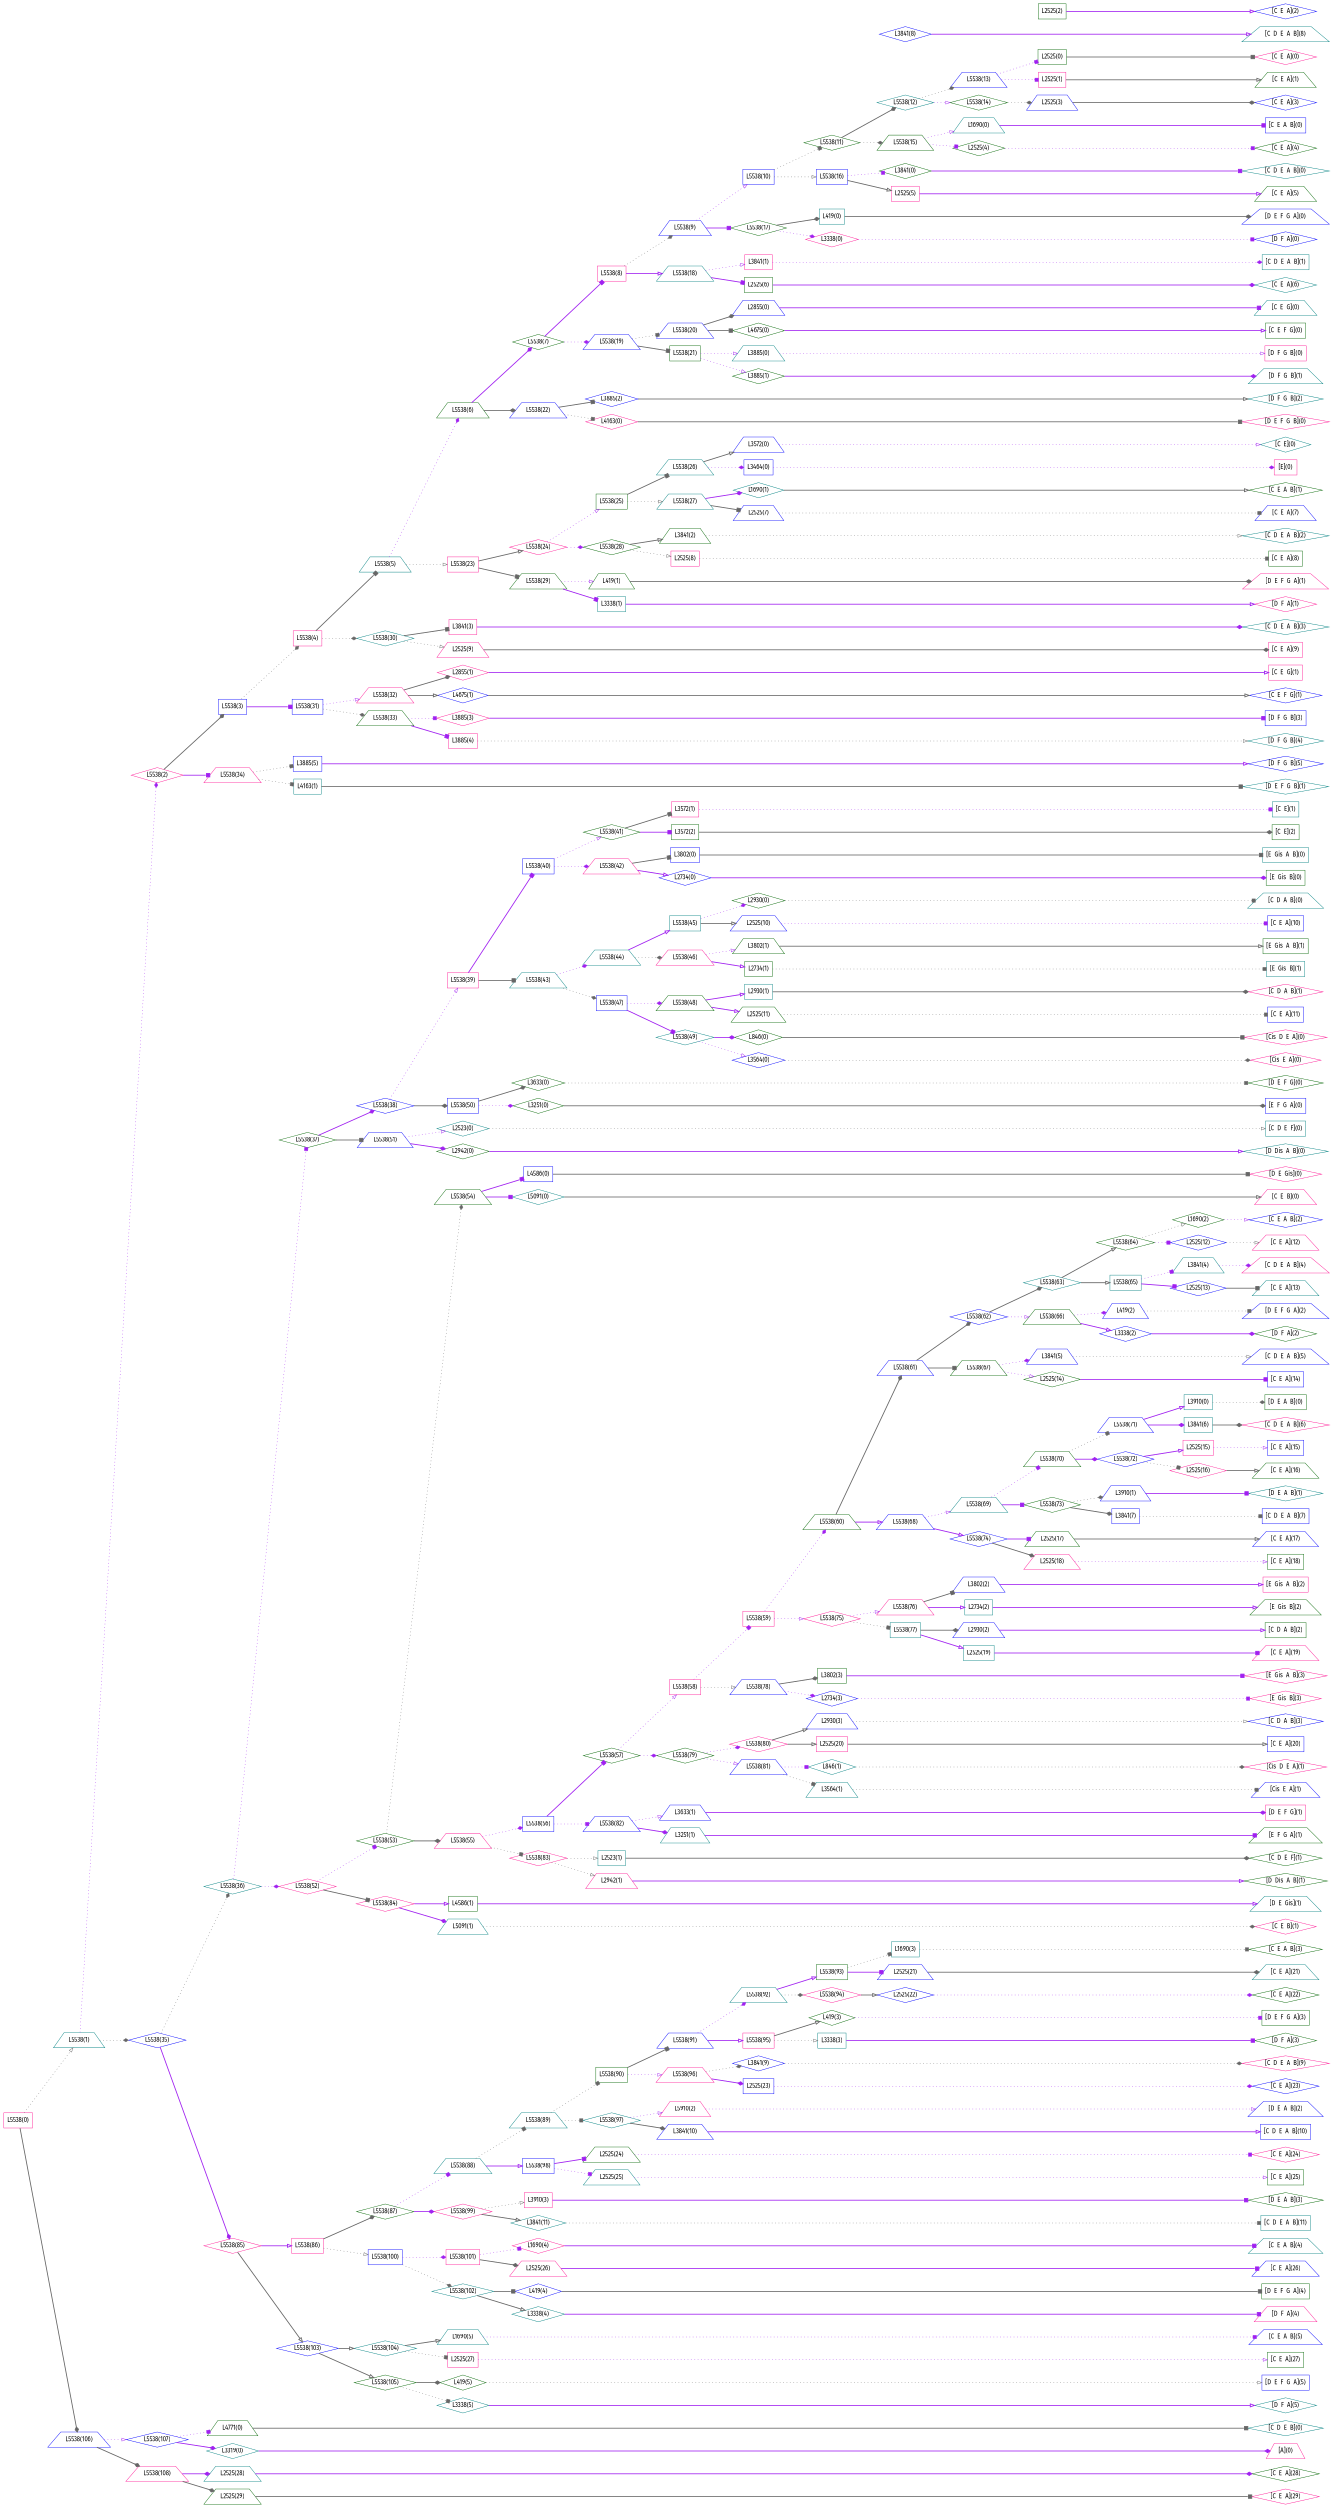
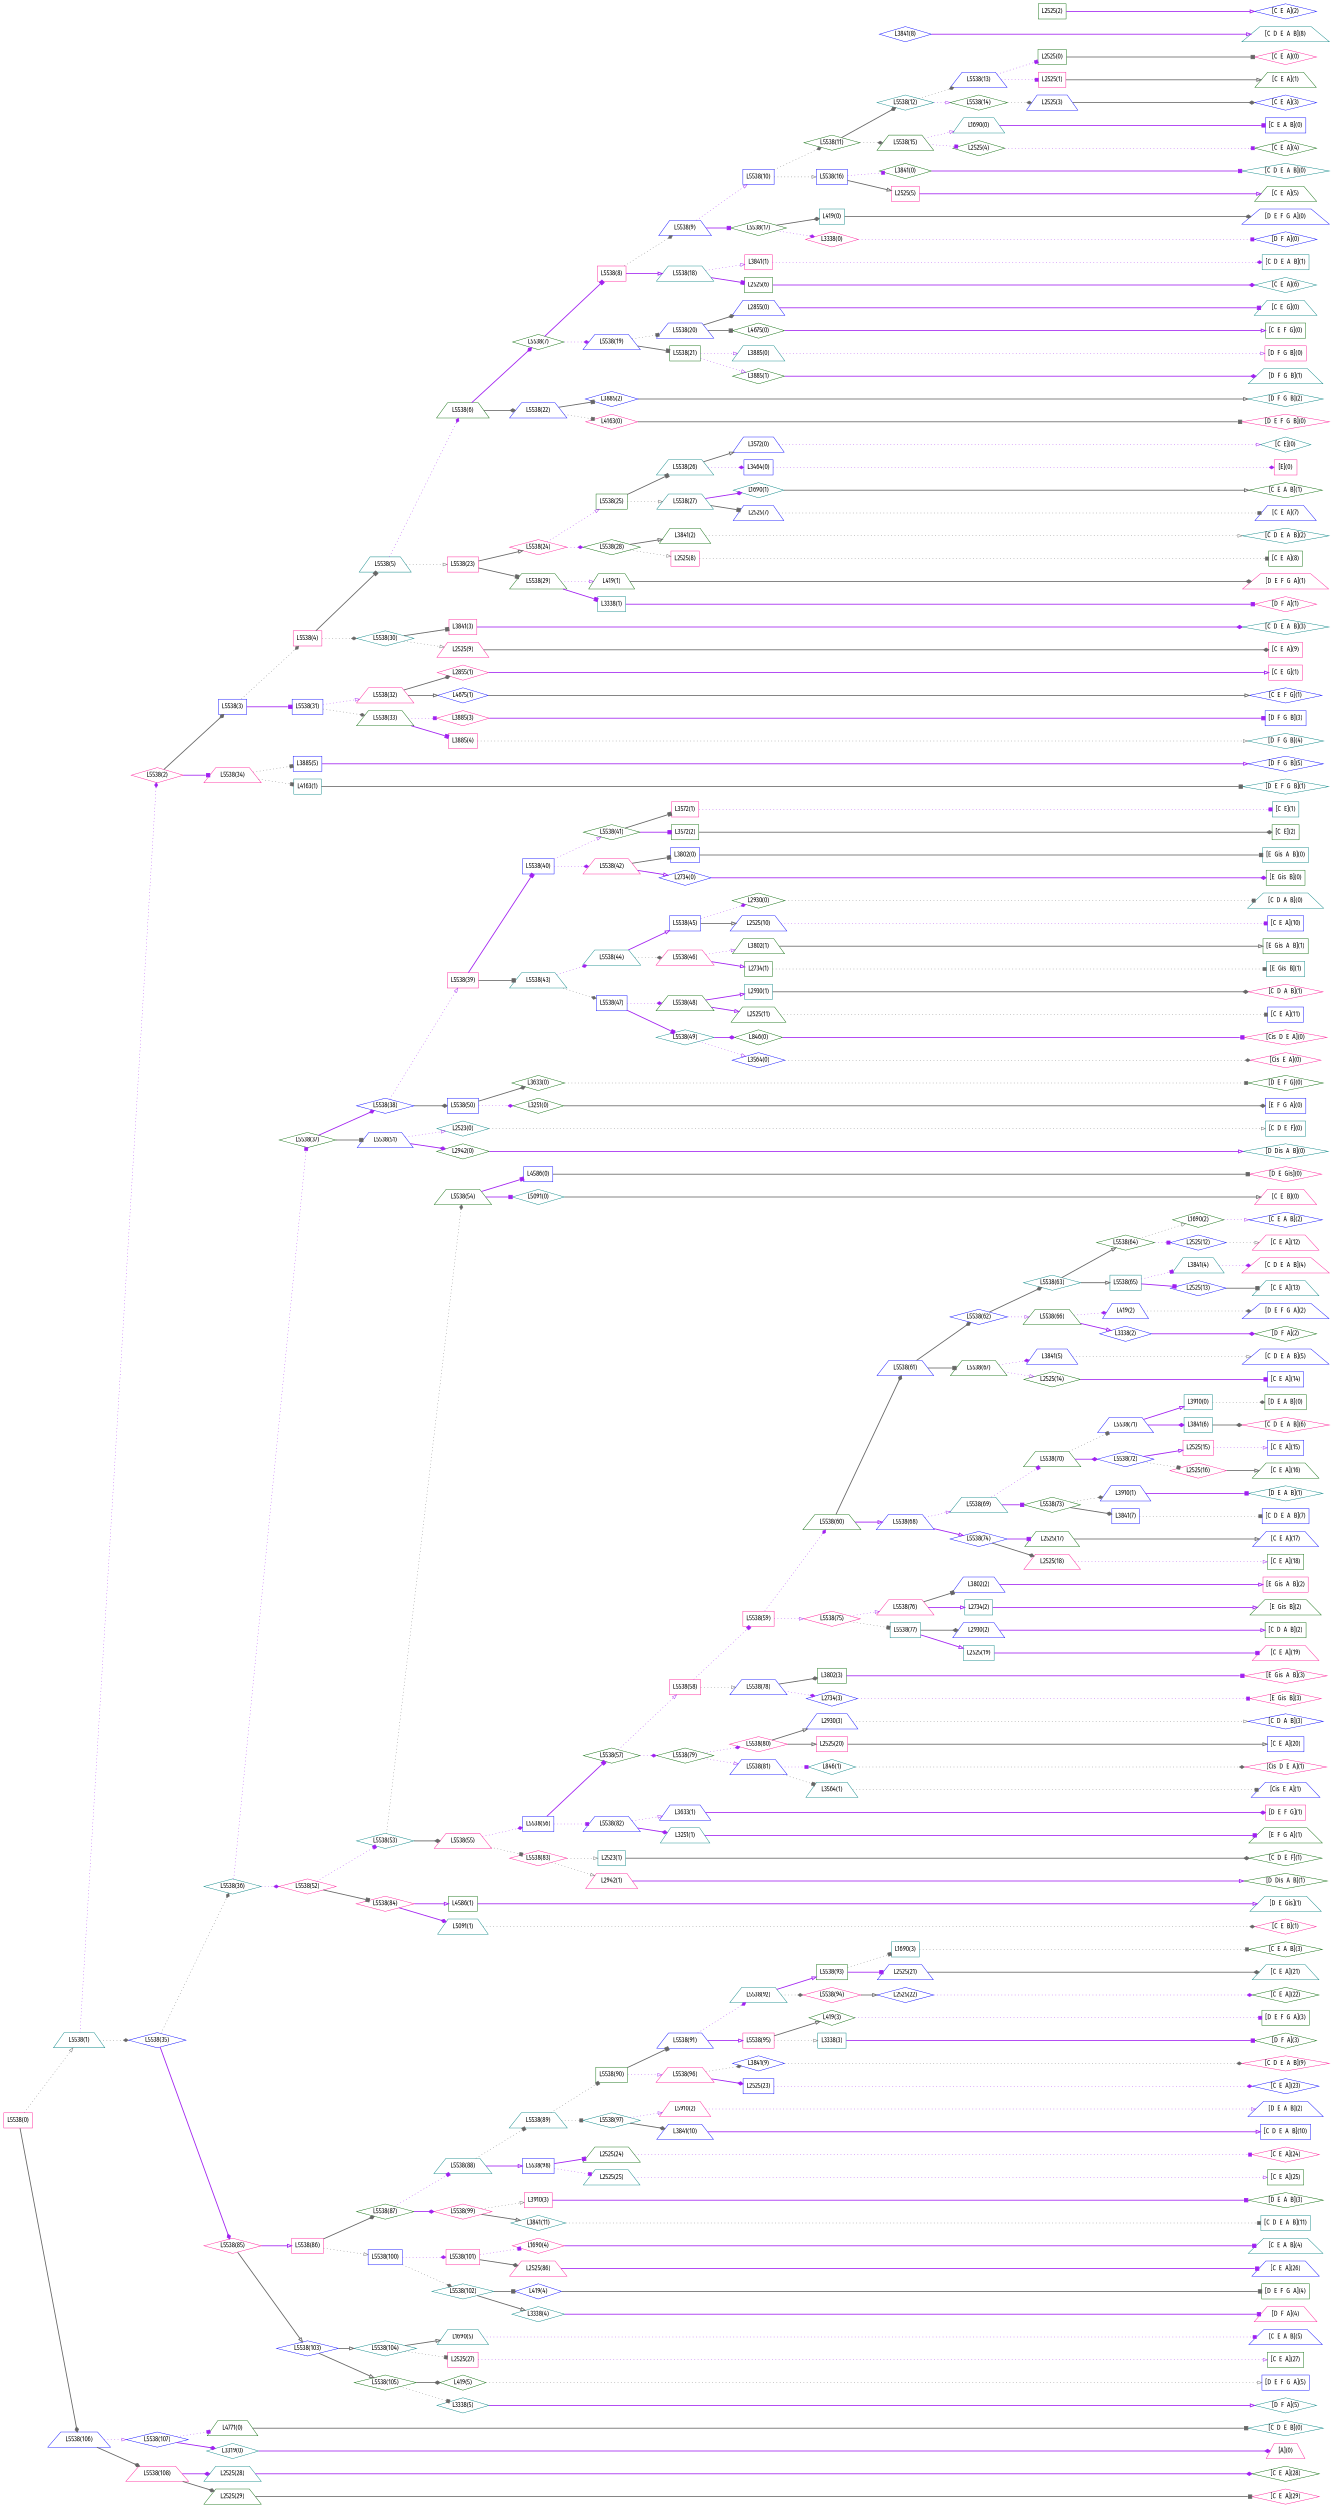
edge "L5538(10)" -> "L5538(11)": arrowhead box -> diamond
edge "L3338(1)" -> "[D  F  A](1)": arrowhead onormal -> box
node "L5538(45)": color teal -> blue
edge "L846(0)" -> "[Cis  D  E  A](0)": color gray40 -> purple
edge "L419(2)" -> "[D  E  F  G  A](2)": arrowhead box -> diamond
node "L5538(53)": color darkgreen -> teal
node "L2525(26)": label "L2525(26)" -> "L2525(86)"
